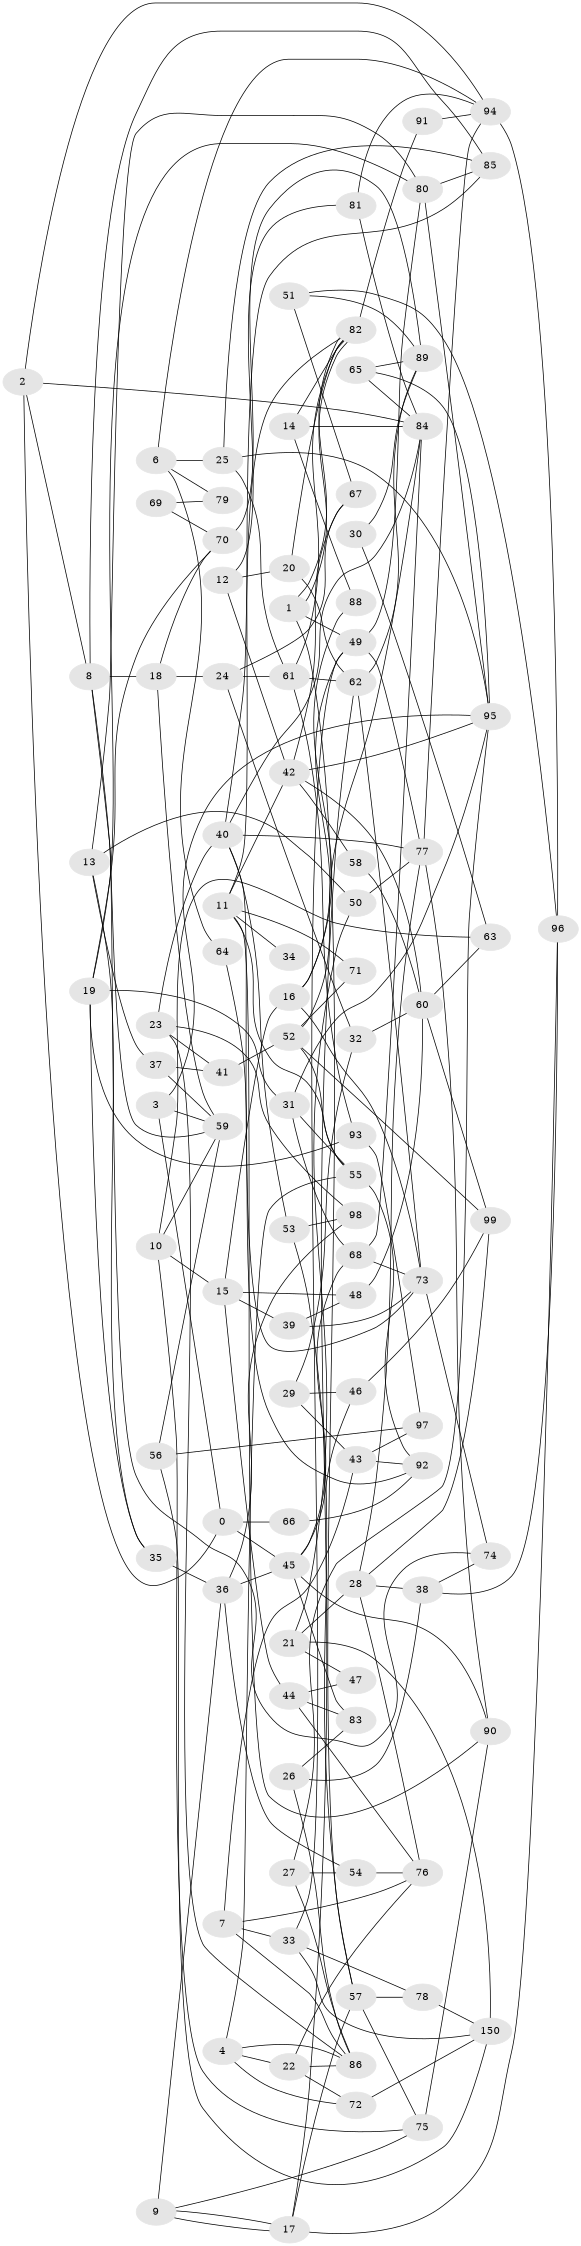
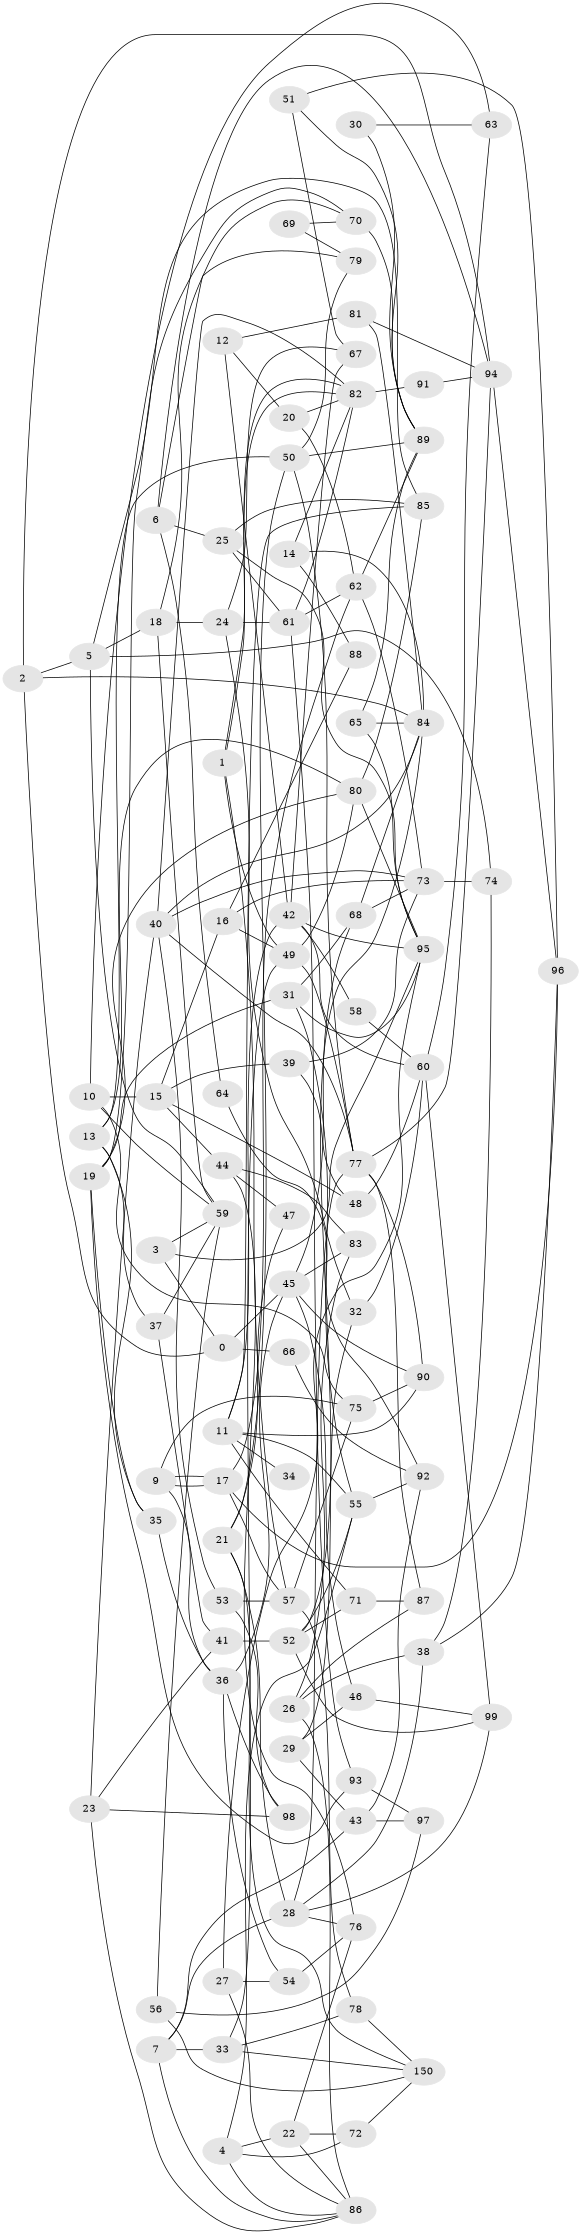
edge "79" -- "50": added
edge "89" -- "50": added
node "8": label "8" -> "5"
node "87": added
edge "76" -- "7": now "28" -- "7"
